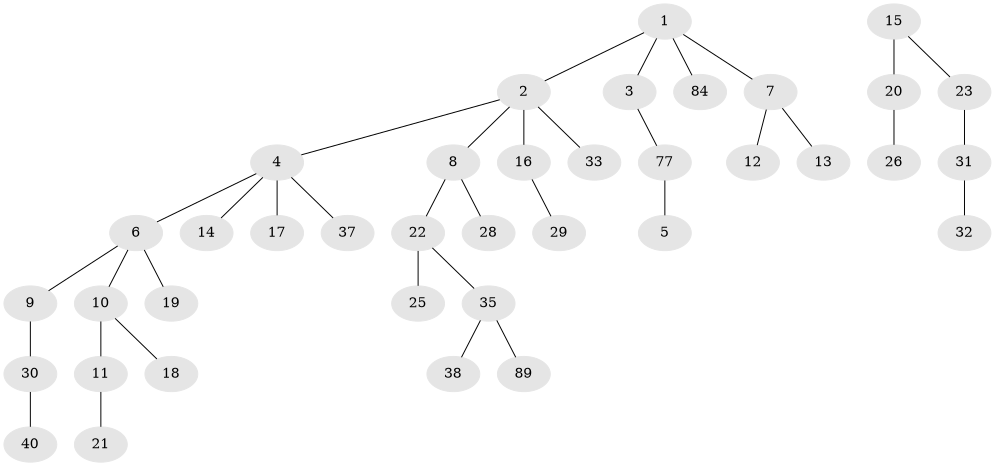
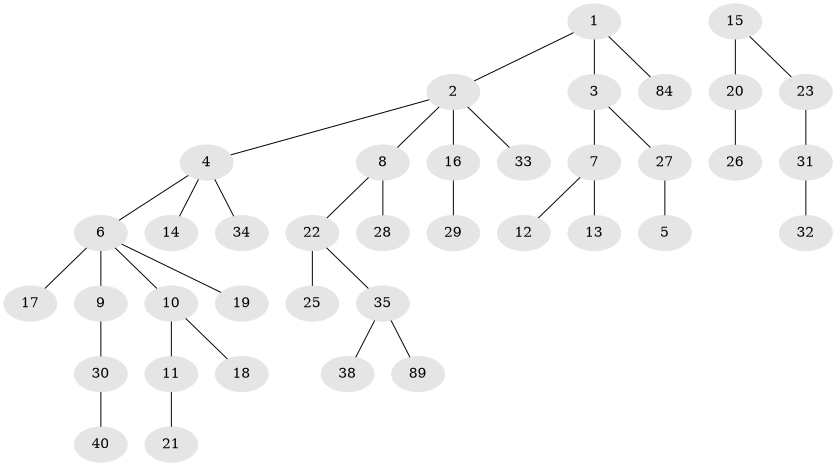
edge "1" -- "7": now "3" -- "7"
node "77": label "77" -> "27"
edge "4" -- "17": now "6" -- "17"
node "37": label "37" -> "34"
